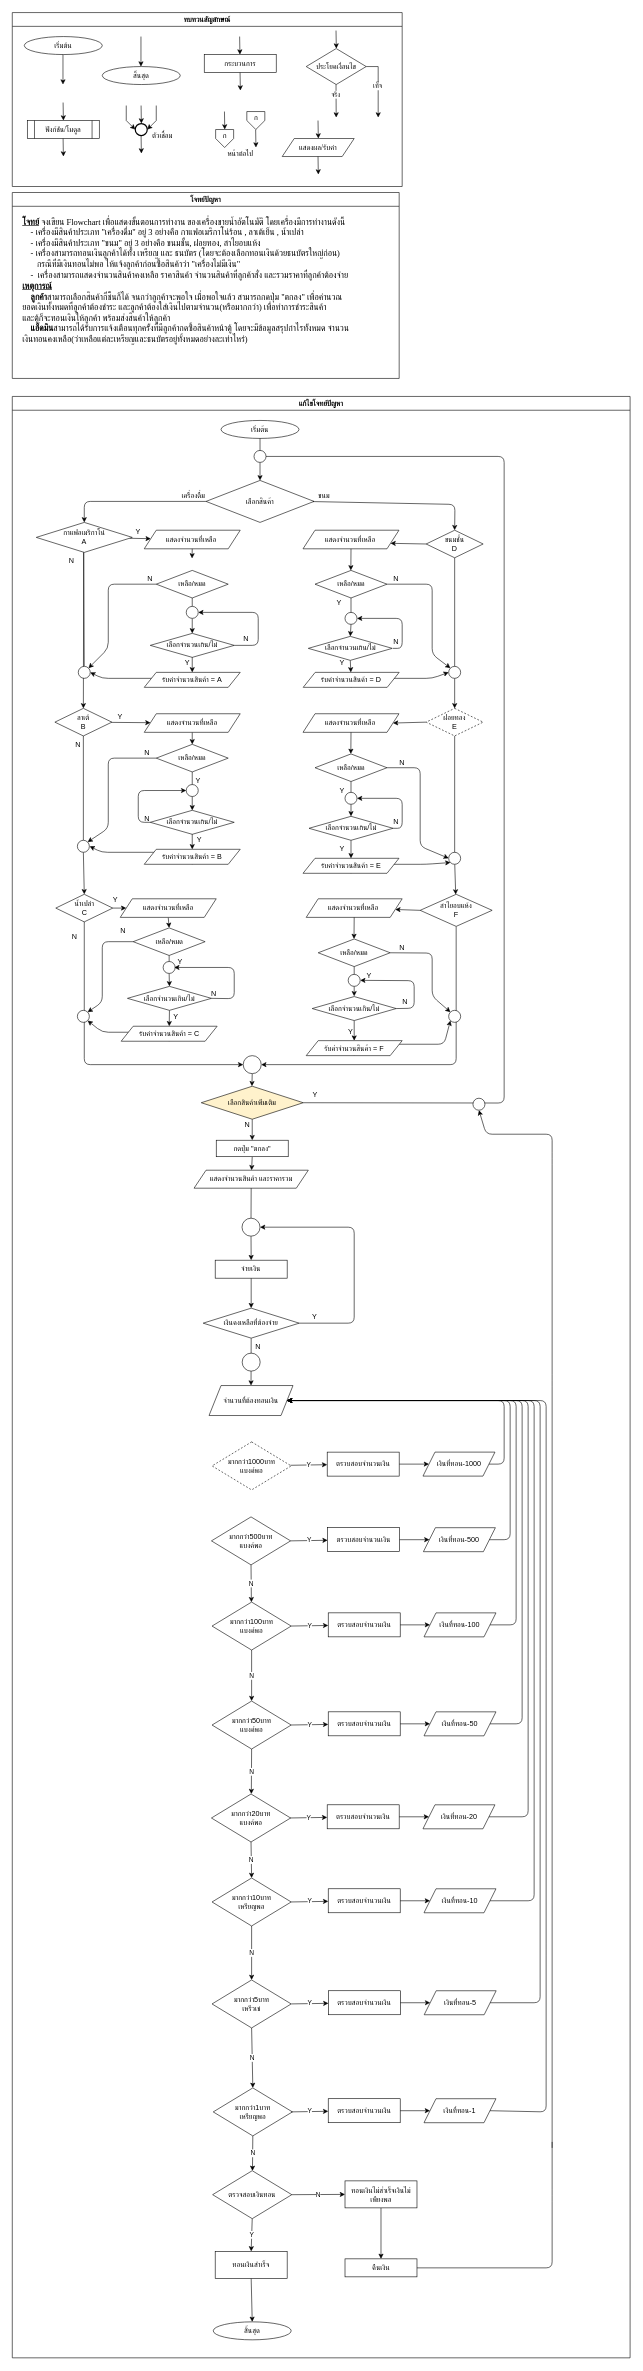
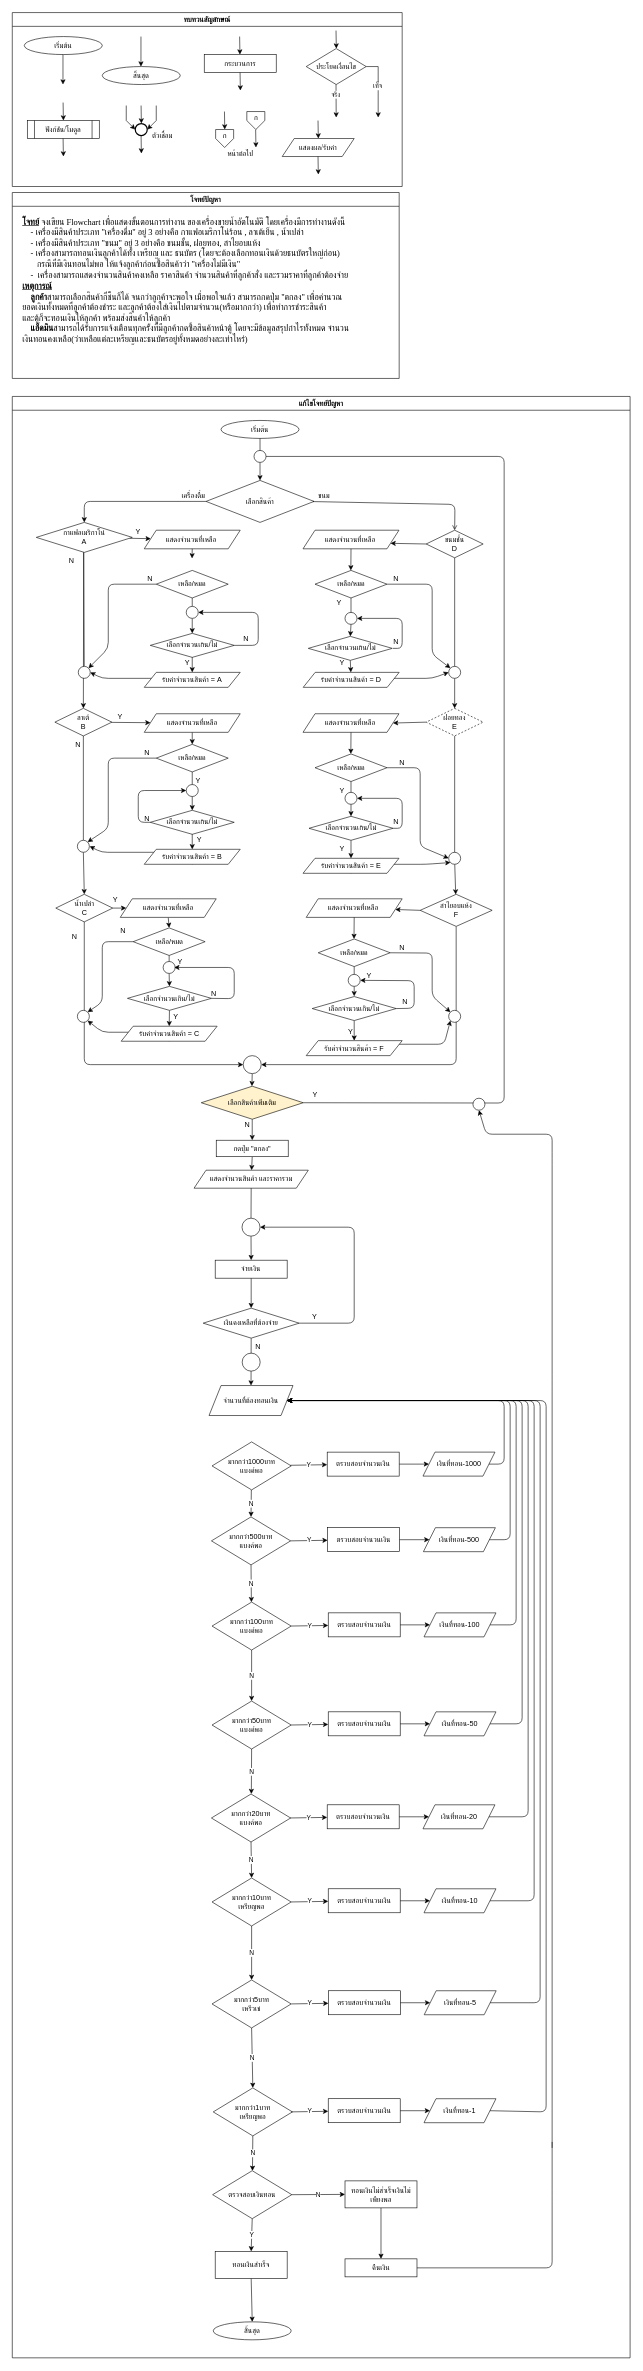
edge "เลือกสินค้า" -> "ขนมชั้น D": arrowhead classic -> open
node "มากกว่า1000บาท แบงค์พอ": style dashed -> solid
edge "มากกว่า1000บาท แบงค์พอ" -> "มากกว่า500บาท แบงค์พอ": added, label "N"
